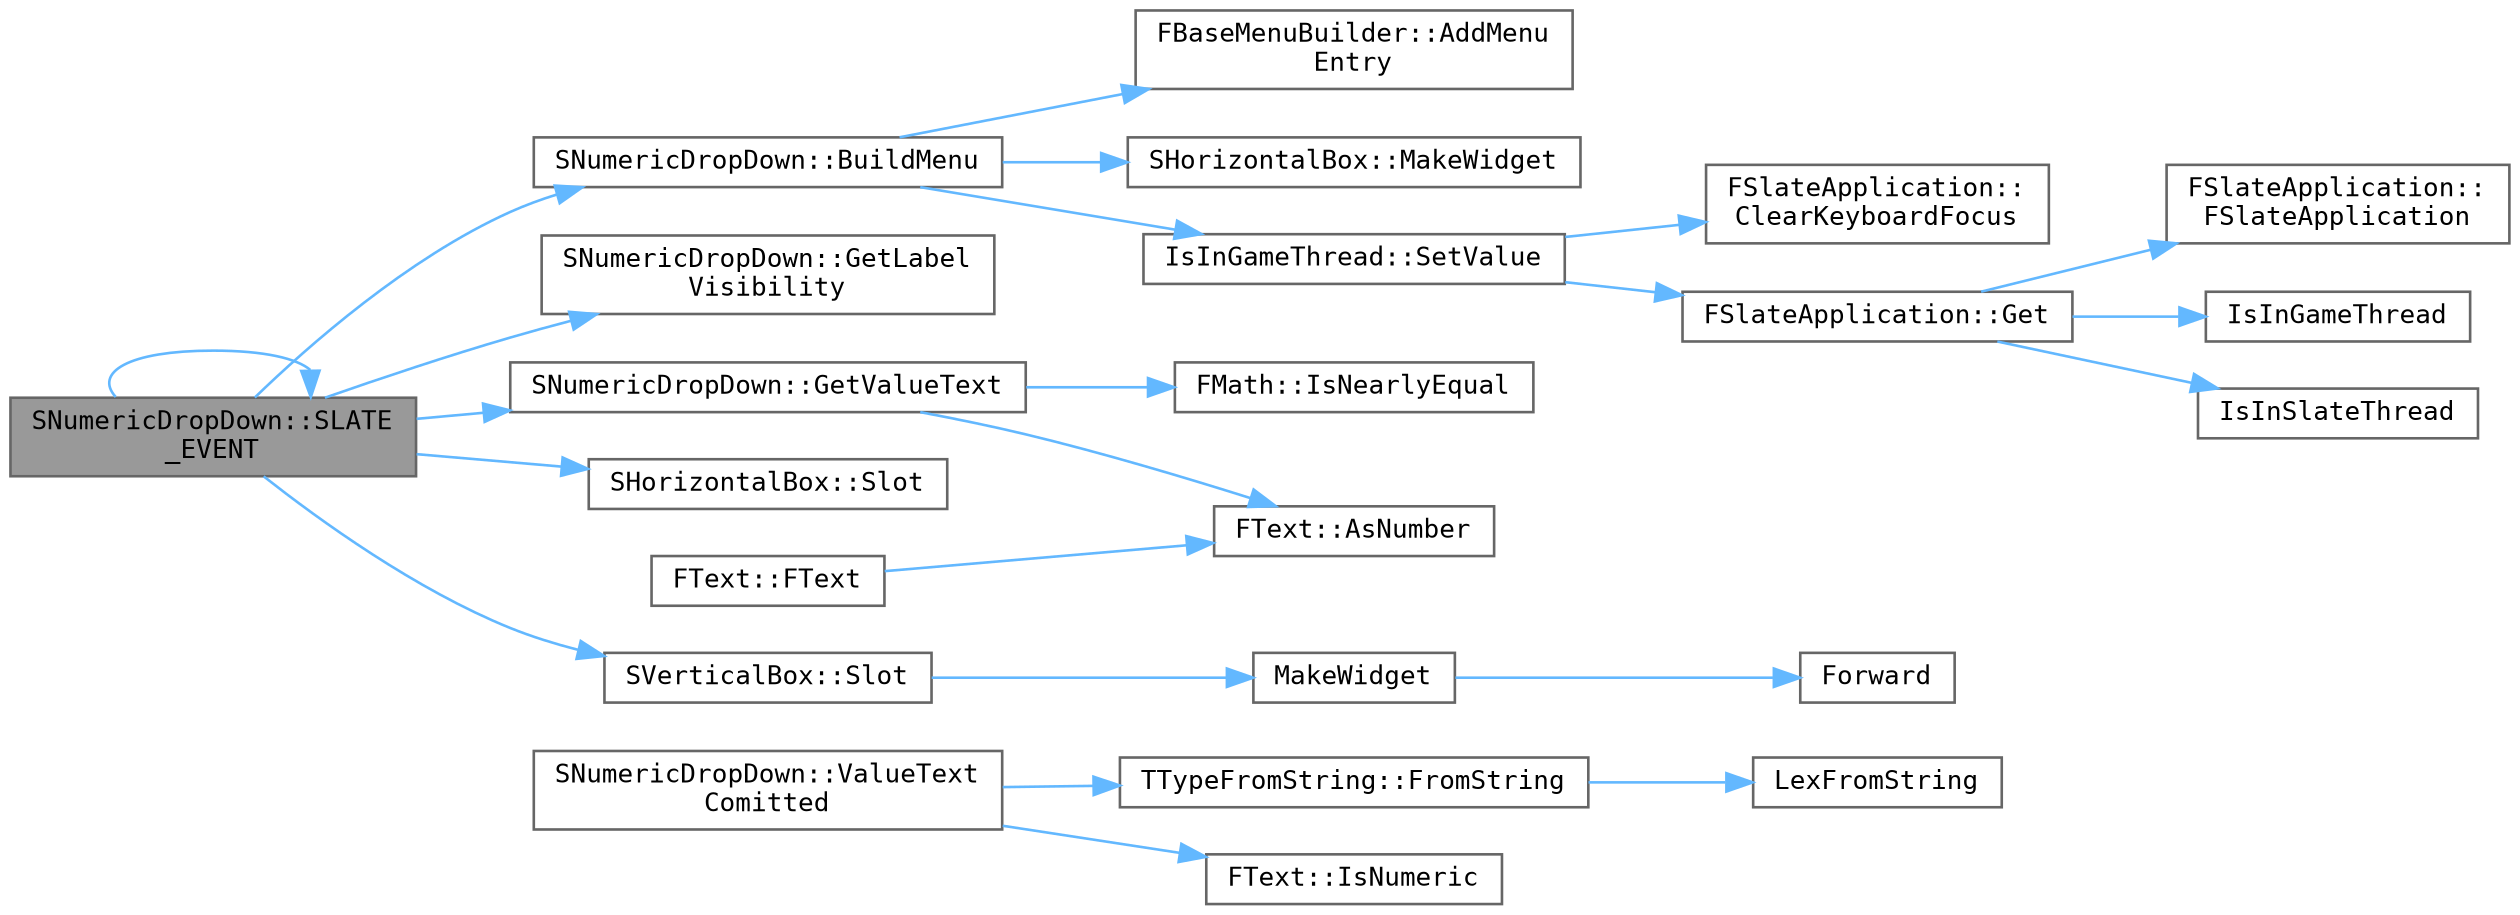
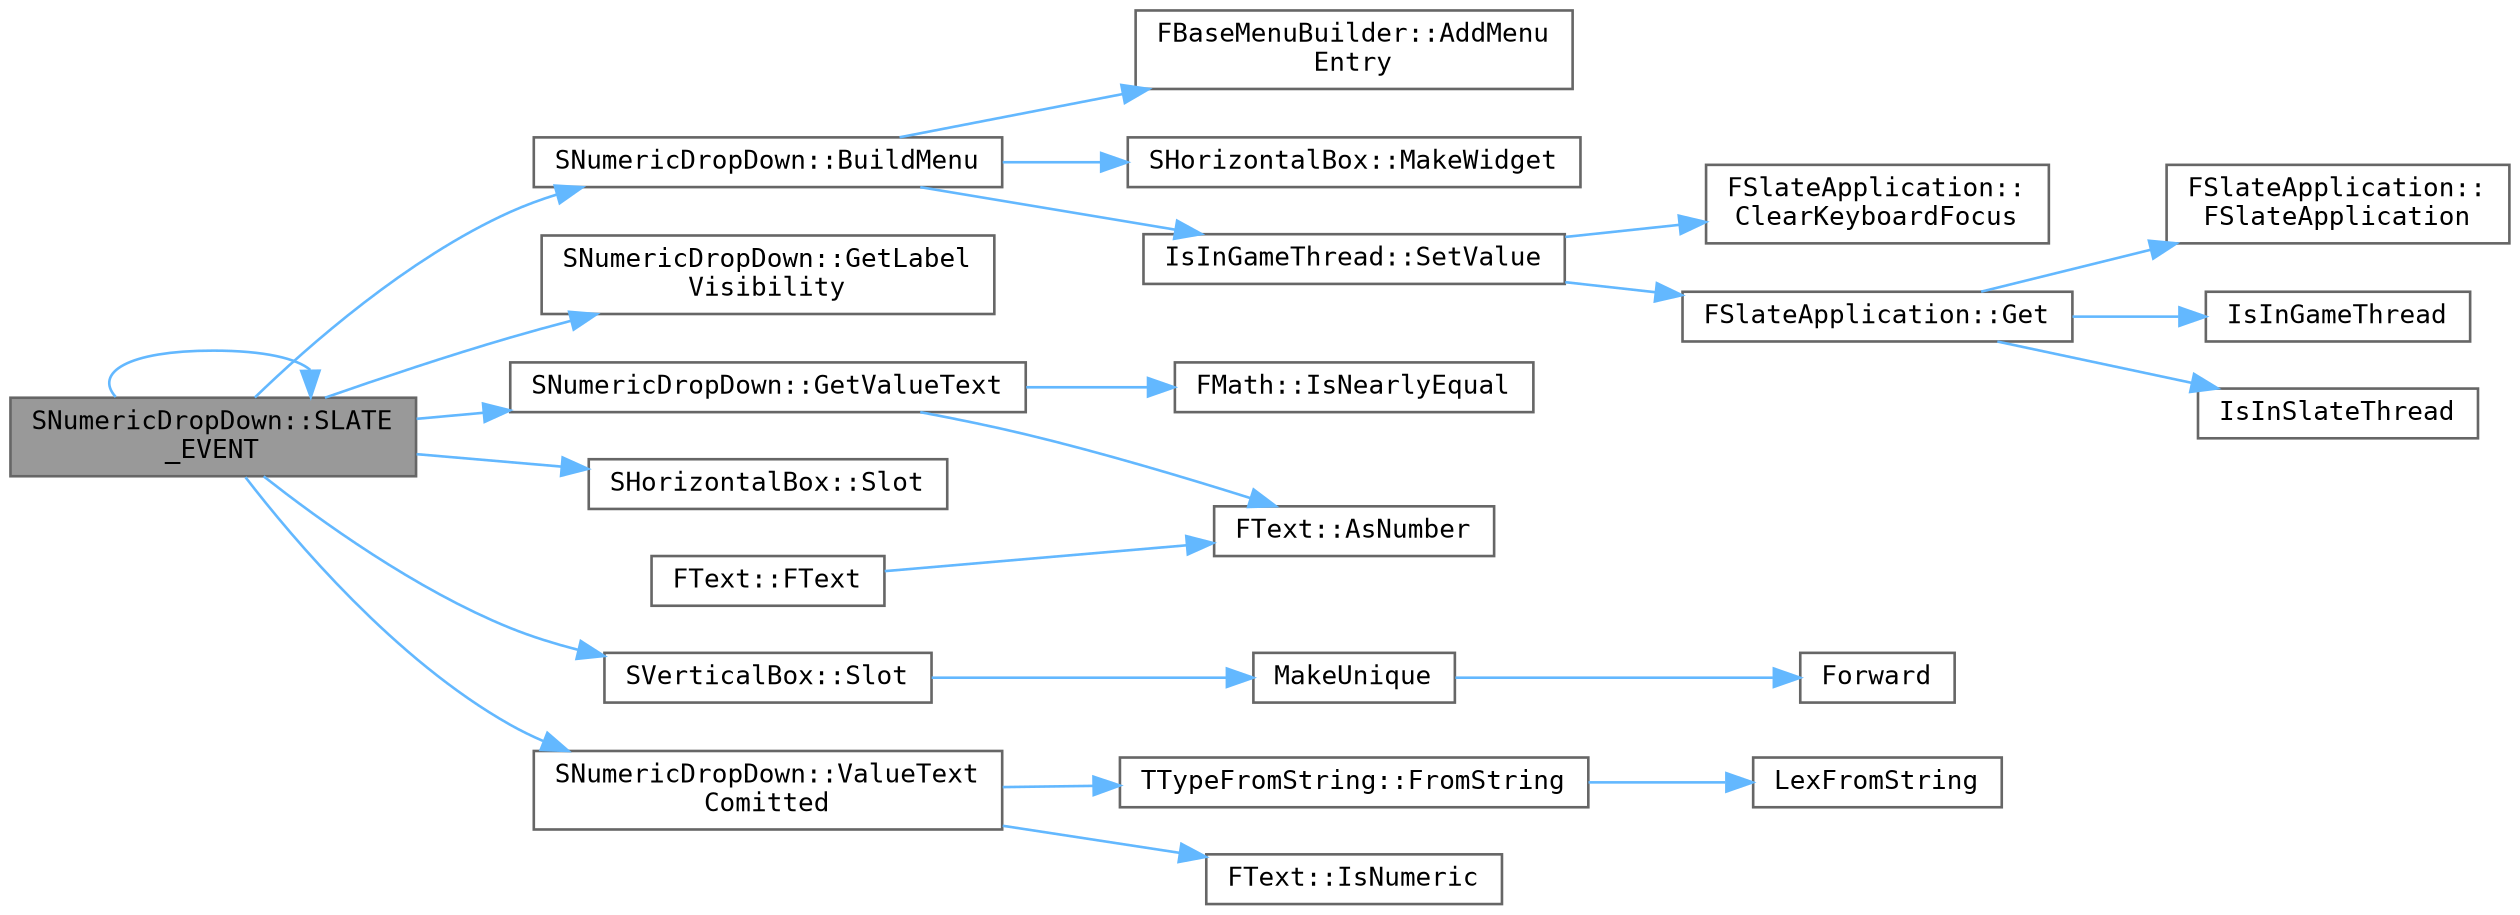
edge "SNumericDropDown::SLATE _EVENT" -> "SNumericDropDown::ValueText Comitted": added
node "MakeWidget": label "MakeWidget" -> "MakeUnique"
